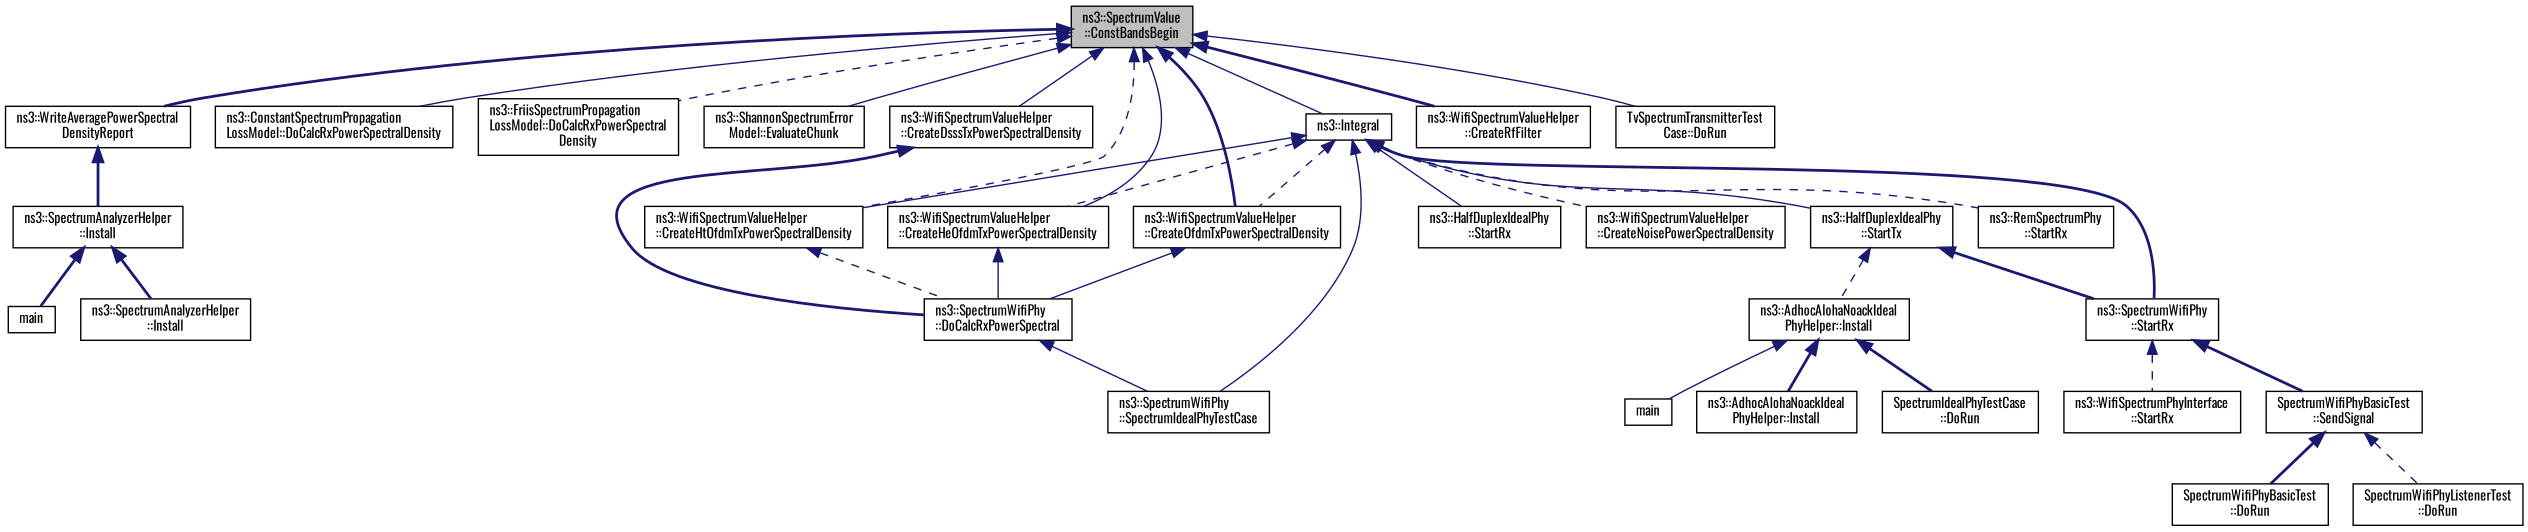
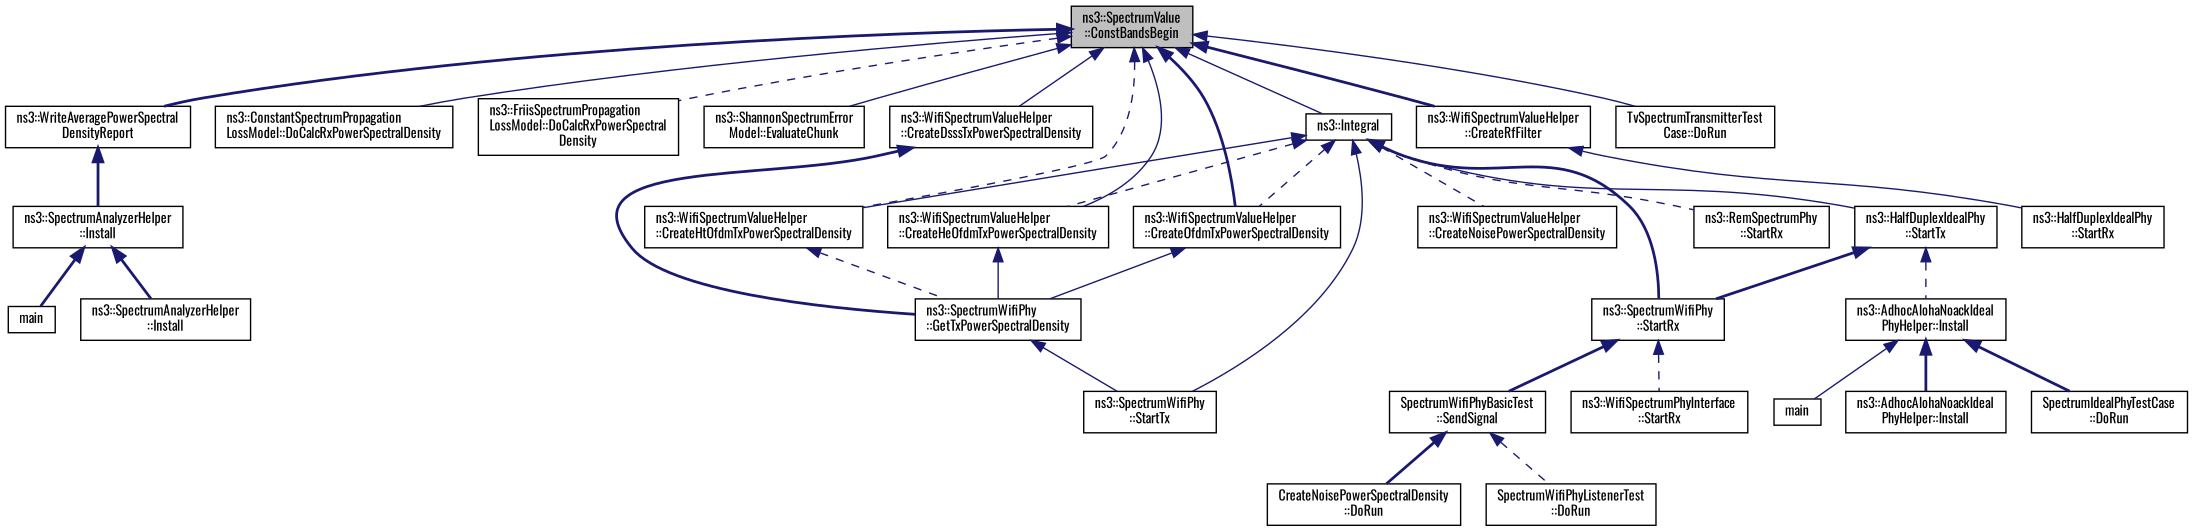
edge "ns3::HalfDuplexIdealPhy ::StartRx" -> "ns3::Integral": now "ns3::HalfDuplexIdealPhy ::StartRx" -> "ns3::WifiSpectrumValueHelper ::CreateRfFilter"
node "ns3::SpectrumWifiPhy ::DoCalcRxPowerSpectral": label "ns3::SpectrumWifiPhy ::DoCalcRxPowerSpectral" -> "ns3::SpectrumWifiPhy ::GetTxPowerSpectralDensity"
node "ns3::SpectrumWifiPhy ::SpectrumIdealPhyTestCase": label "ns3::SpectrumWifiPhy ::SpectrumIdealPhyTestCase" -> "ns3::SpectrumWifiPhy ::StartTx"
node "SpectrumWifiPhyBasicTest ::DoRun": label "SpectrumWifiPhyBasicTest ::DoRun" -> "CreateNoisePowerSpectralDensity ::DoRun"
